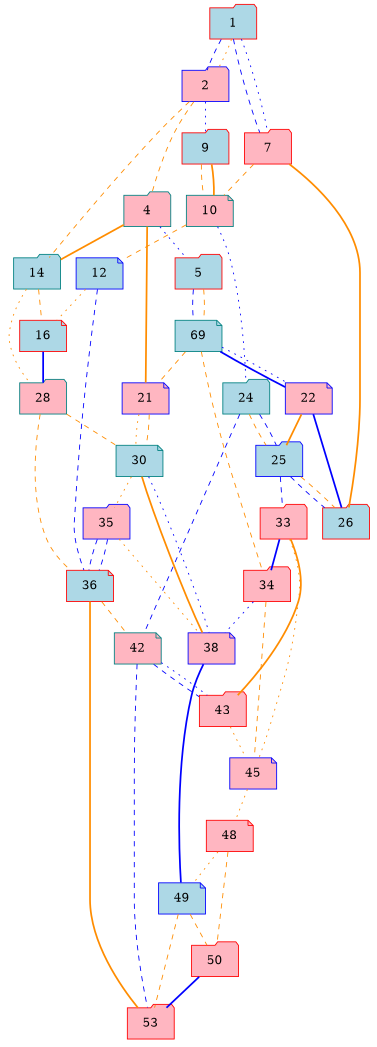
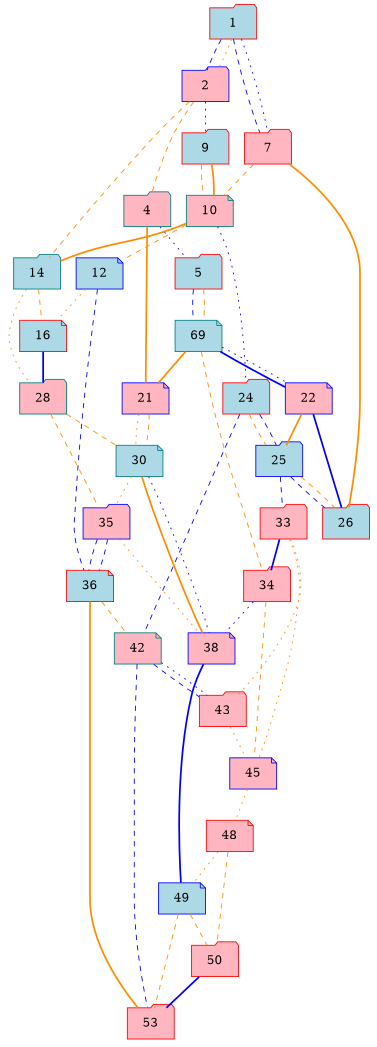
edge "4" -- "14": now "10" -- "14"
edge "69" -- "21": style dashed -> bold
node "24": color teal -> red
edge "28" -- "36": now "28" -- "35"
edge "33" -- "43": style bold -> dotted
